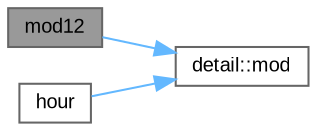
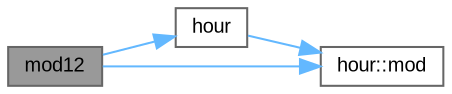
edge "mod12" -> "hour": added
node "detail::mod": label "detail::mod" -> "hour::mod"
